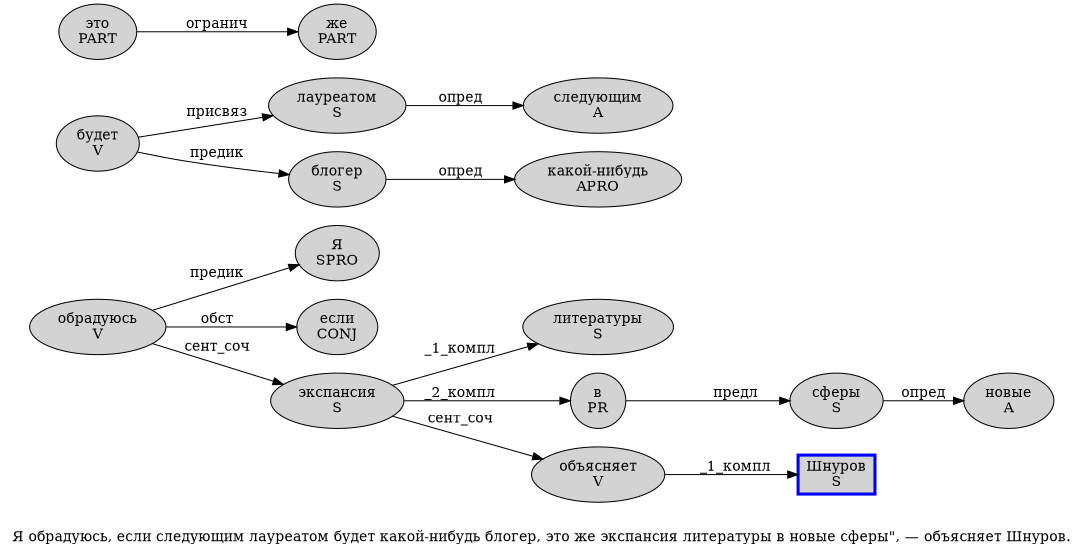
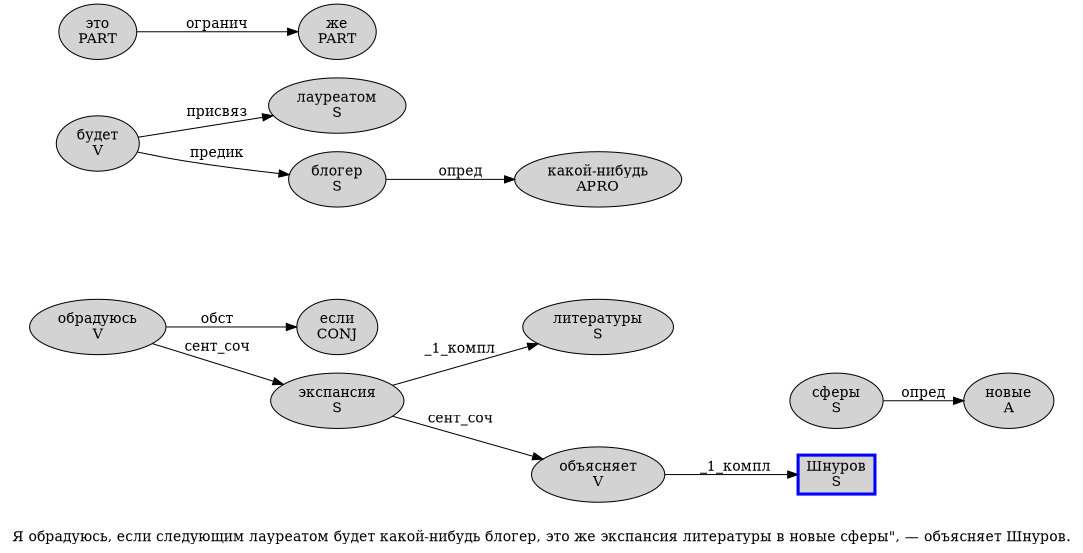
node "следующим A": removed
node "Я SPRO": removed
node "в PR": removed
